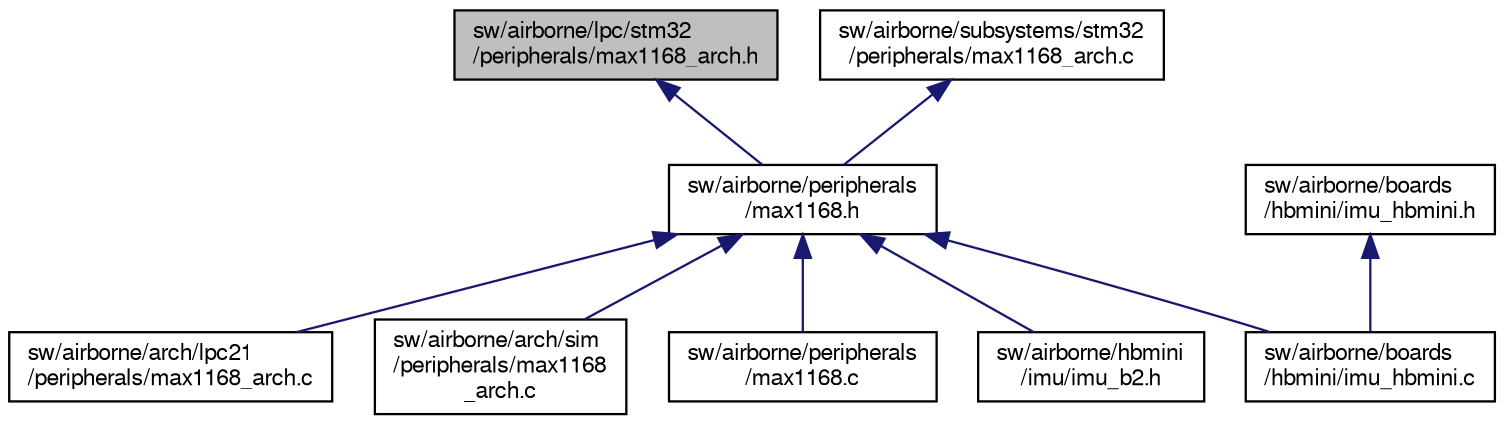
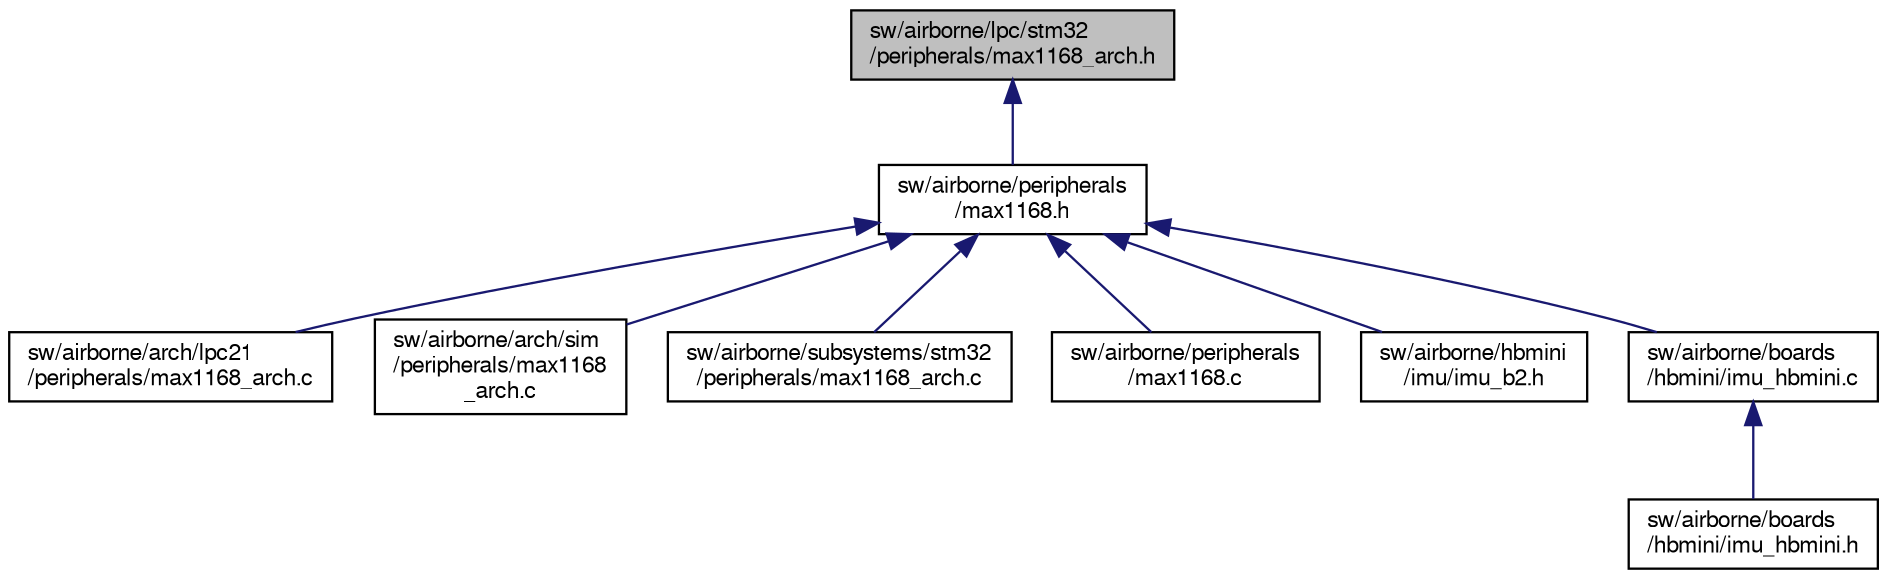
edge "sw/airborne/peripherals /max1168.h" -> "sw/airborne/subsystems/stm32 /peripherals/max1168_arch.c": reversed
edge "sw/airborne/boards /hbmini/imu_hbmini.c" -> "sw/airborne/boards /hbmini/imu_hbmini.h": reversed
